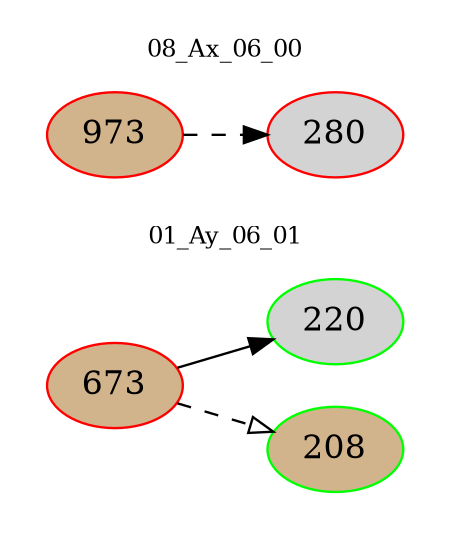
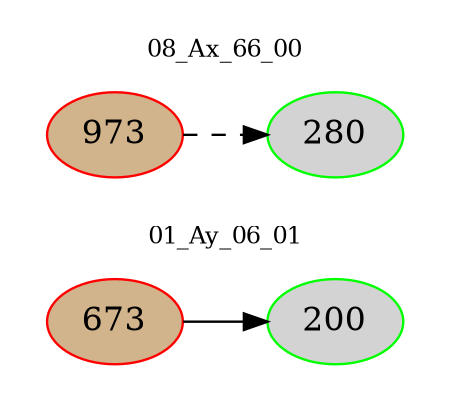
cluster "08_Ax_06_00": label "08_Ax_06_00" -> "08_Ax_66_00"
node "280": color red -> green
node "220": label "220" -> "200"
node "208": removed
